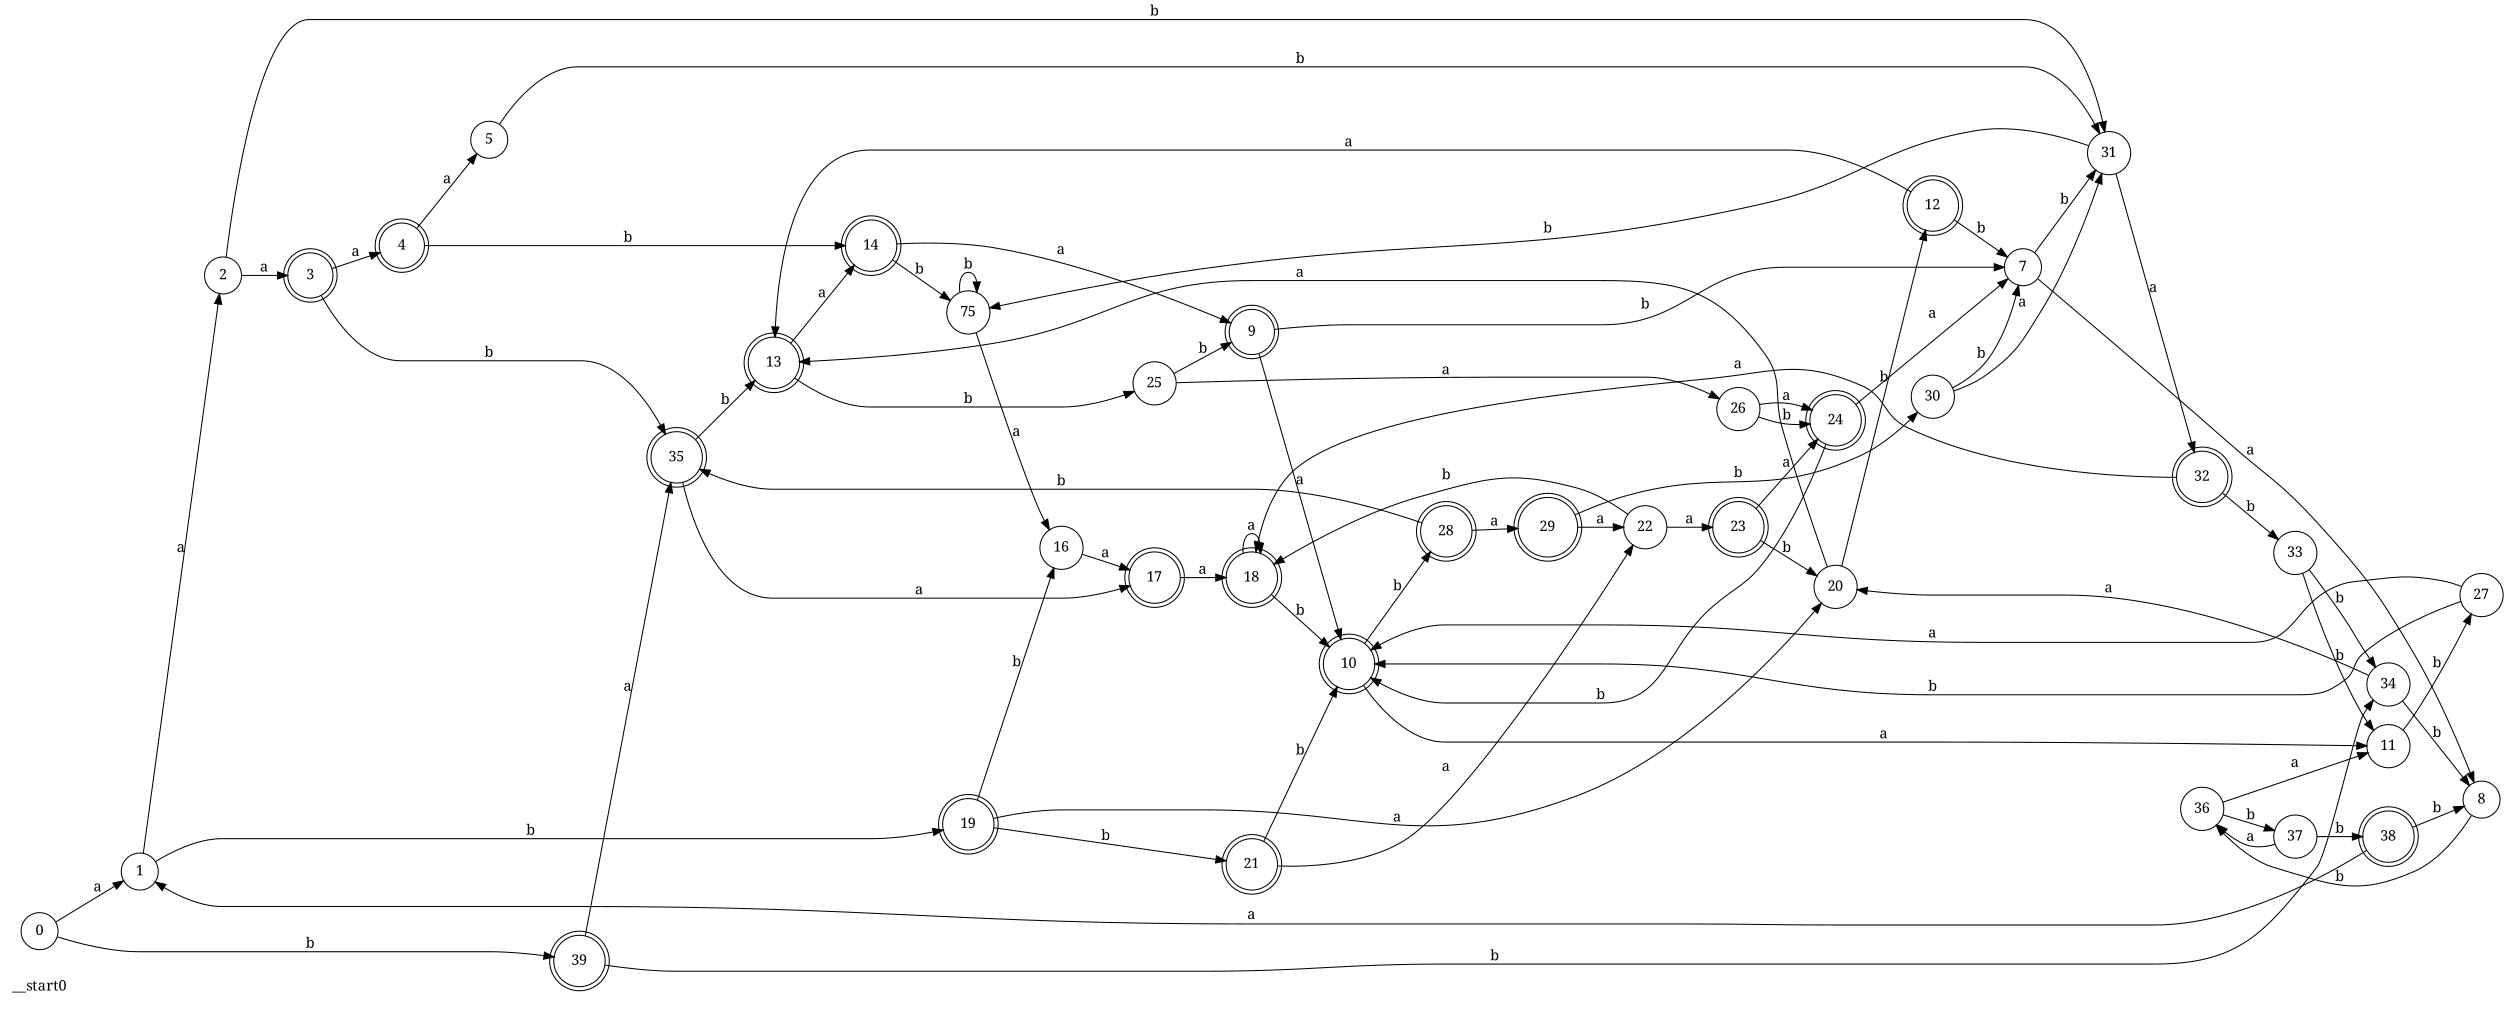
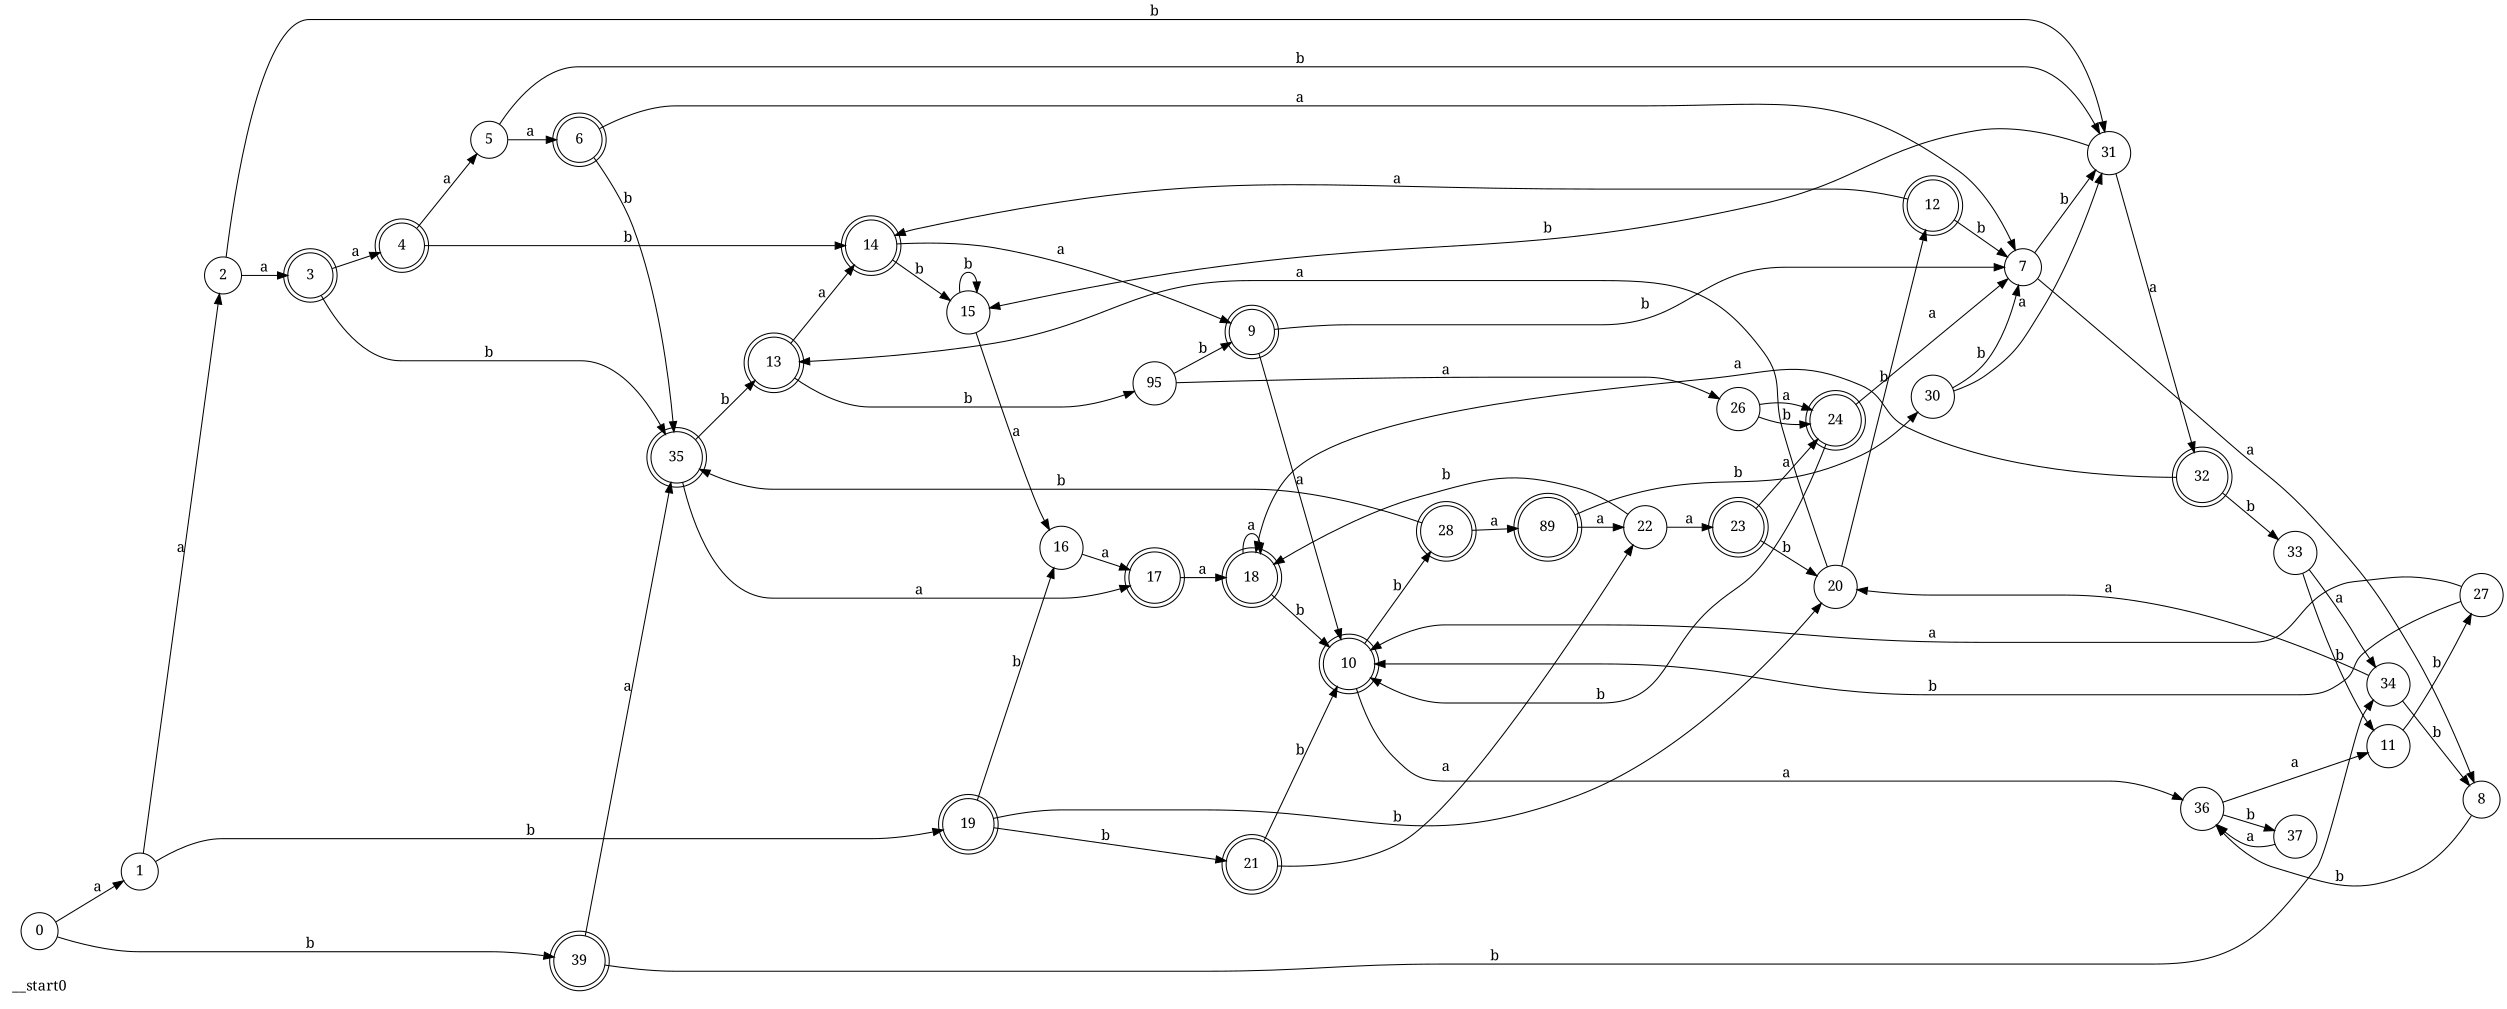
node "6": added
edge "12" -> "13": now "12" -> "14"
node "75": label "75" -> "15"
node "25": label "25" -> "95"
node "29": label "29" -> "89"
edge "33" -> "34": label "b" -> "a"
edge "10" -> "11": now "10" -> "36"
edge "19" -> "20": label "a" -> "b"
node "38": removed
